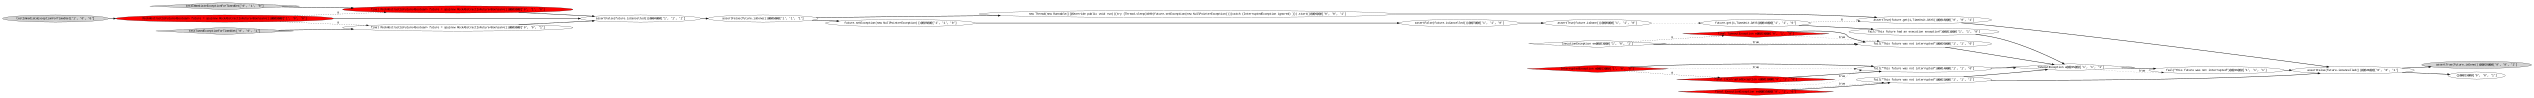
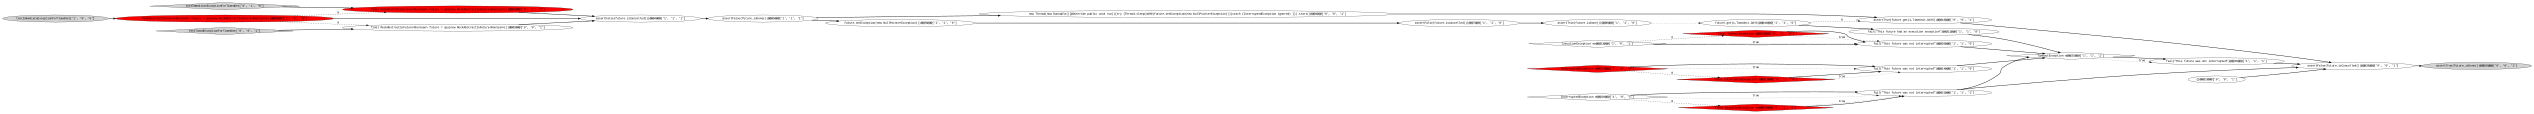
edge "assertFalse(future.isCancelled())@@@28@@@['0', '0', '1']" -> "{}@@@23@@@['0', '0', '1']": reversed
node "InterruptedException e@@@20@@@['1', '0', '1']": added
